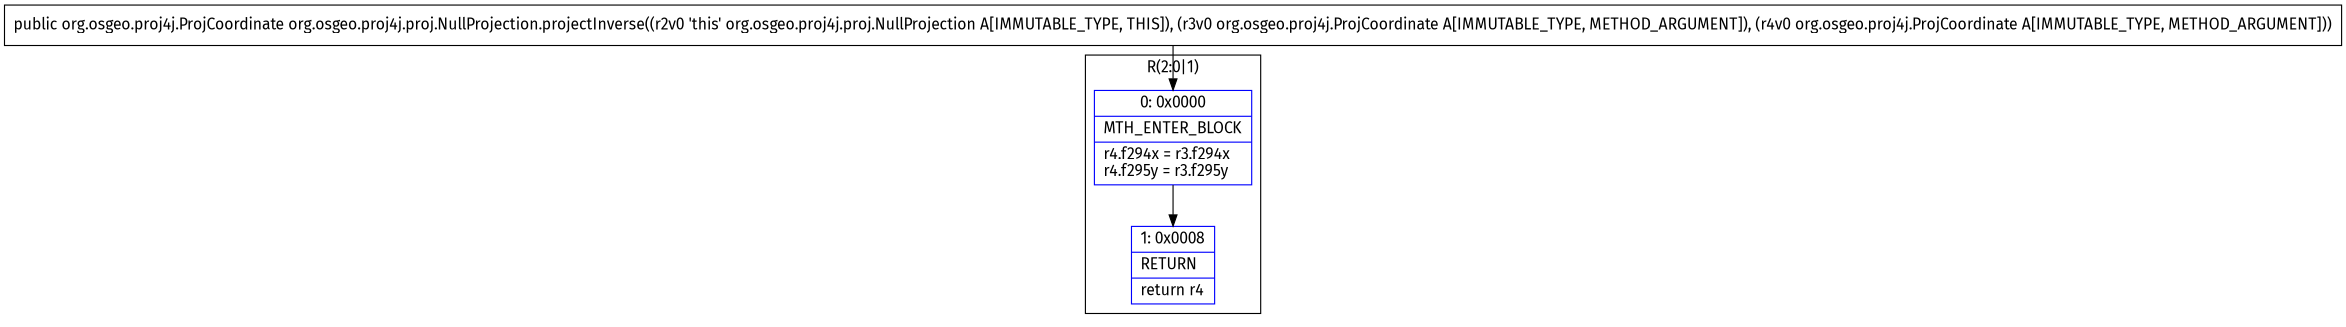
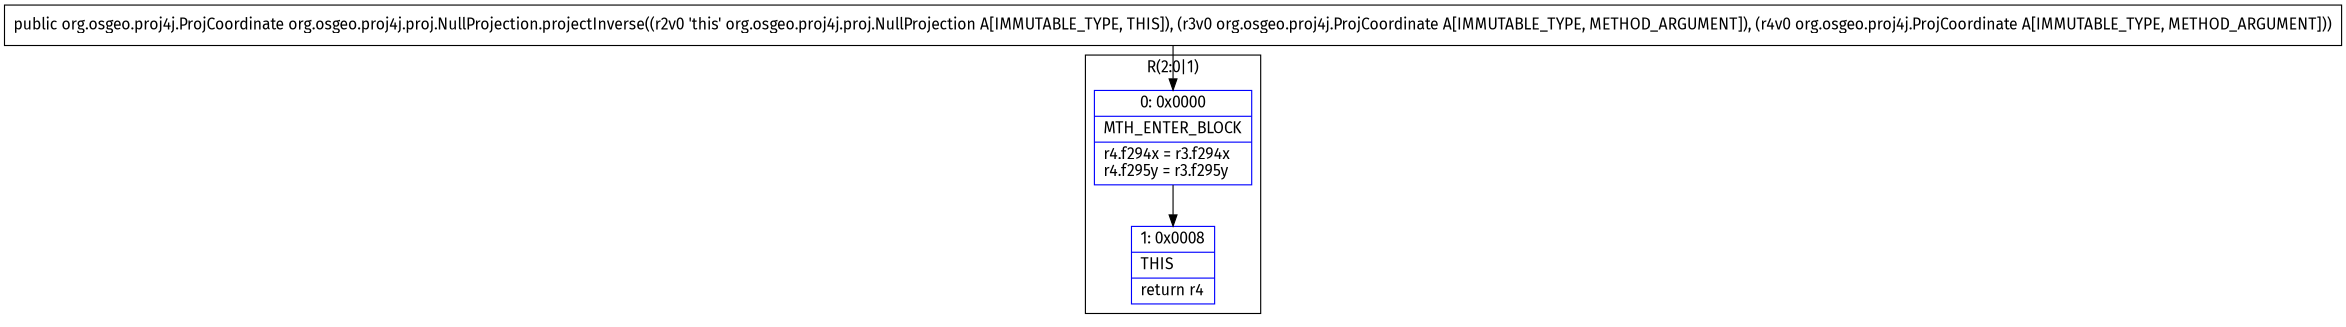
node "1: 0x0008": text "RETURN" -> "THIS"
